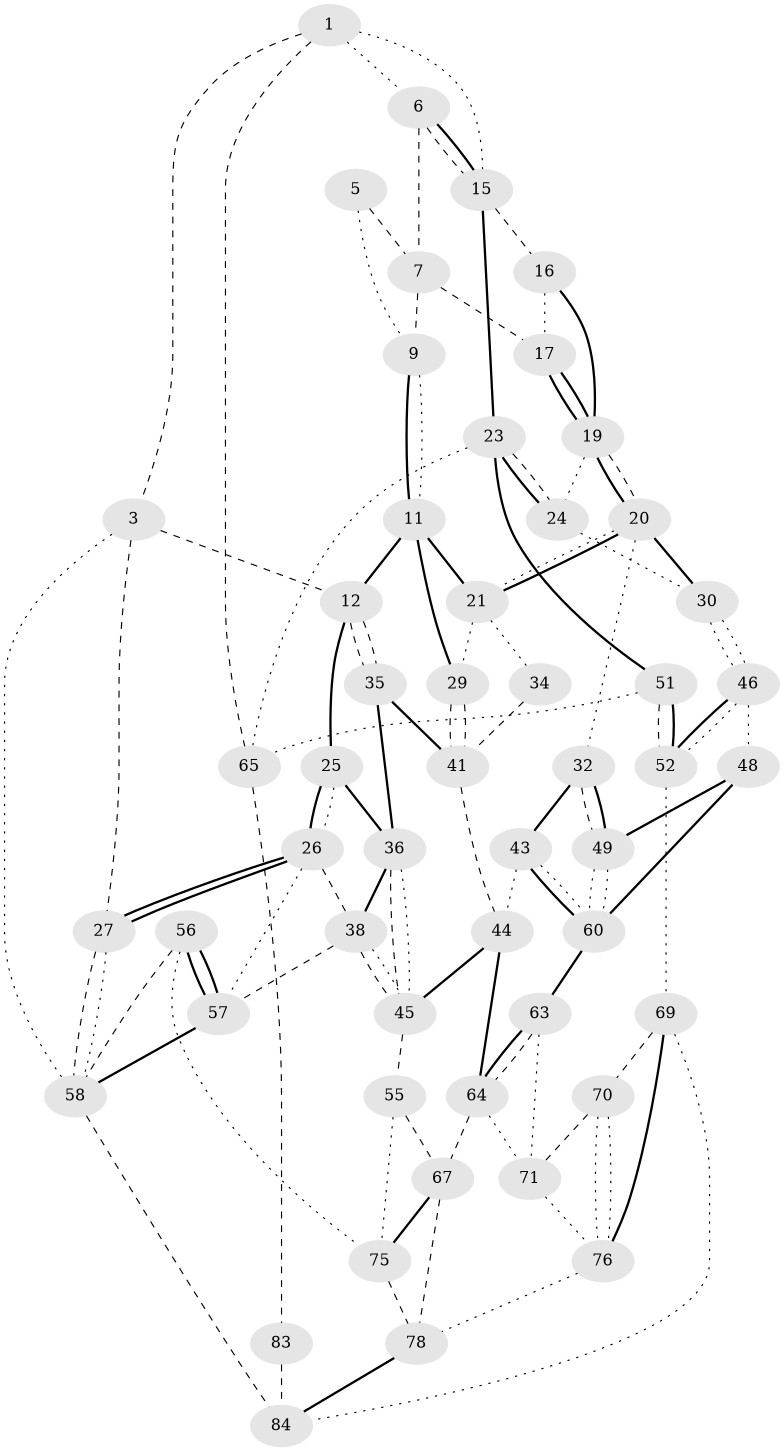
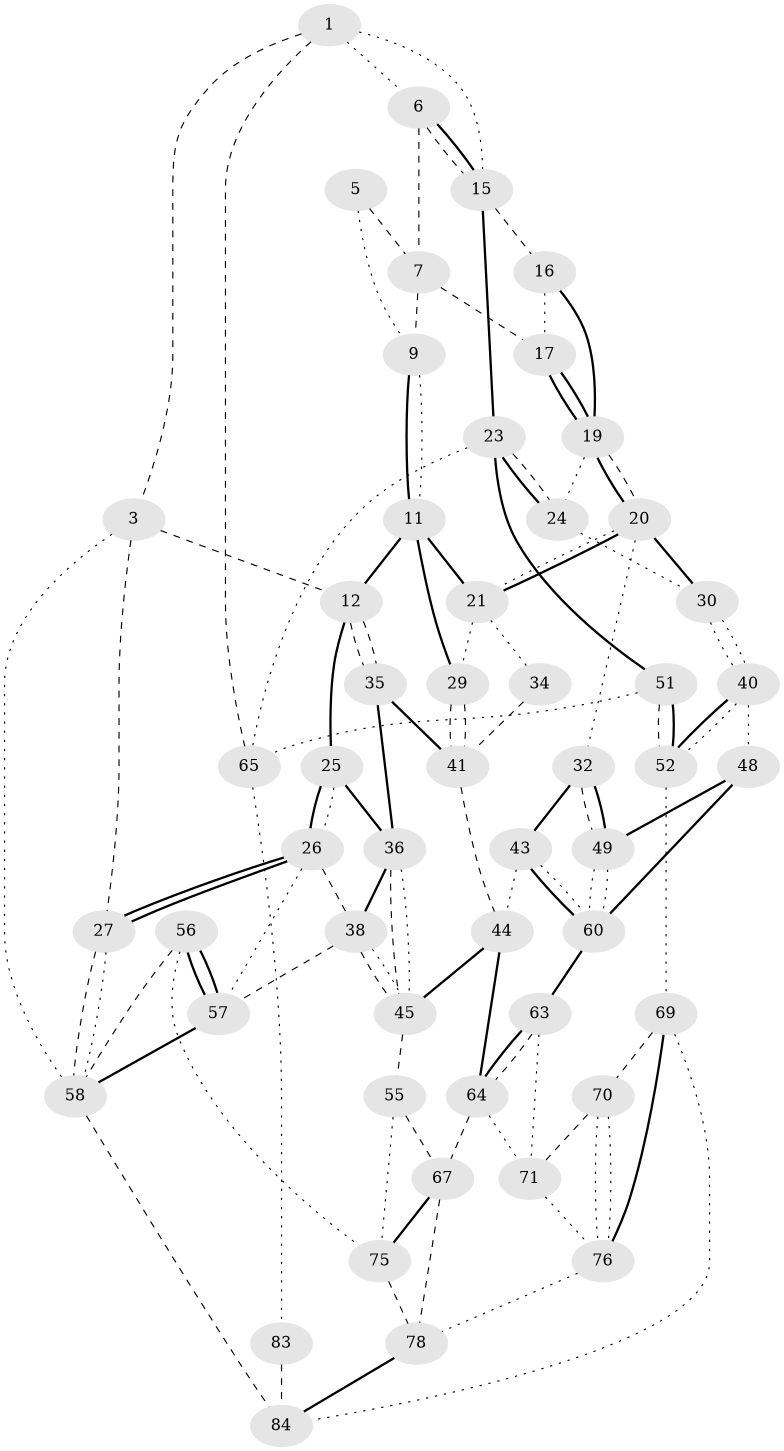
node "46": label "46" -> "40"
edge "65" -- "83": style dashed -> dotted
